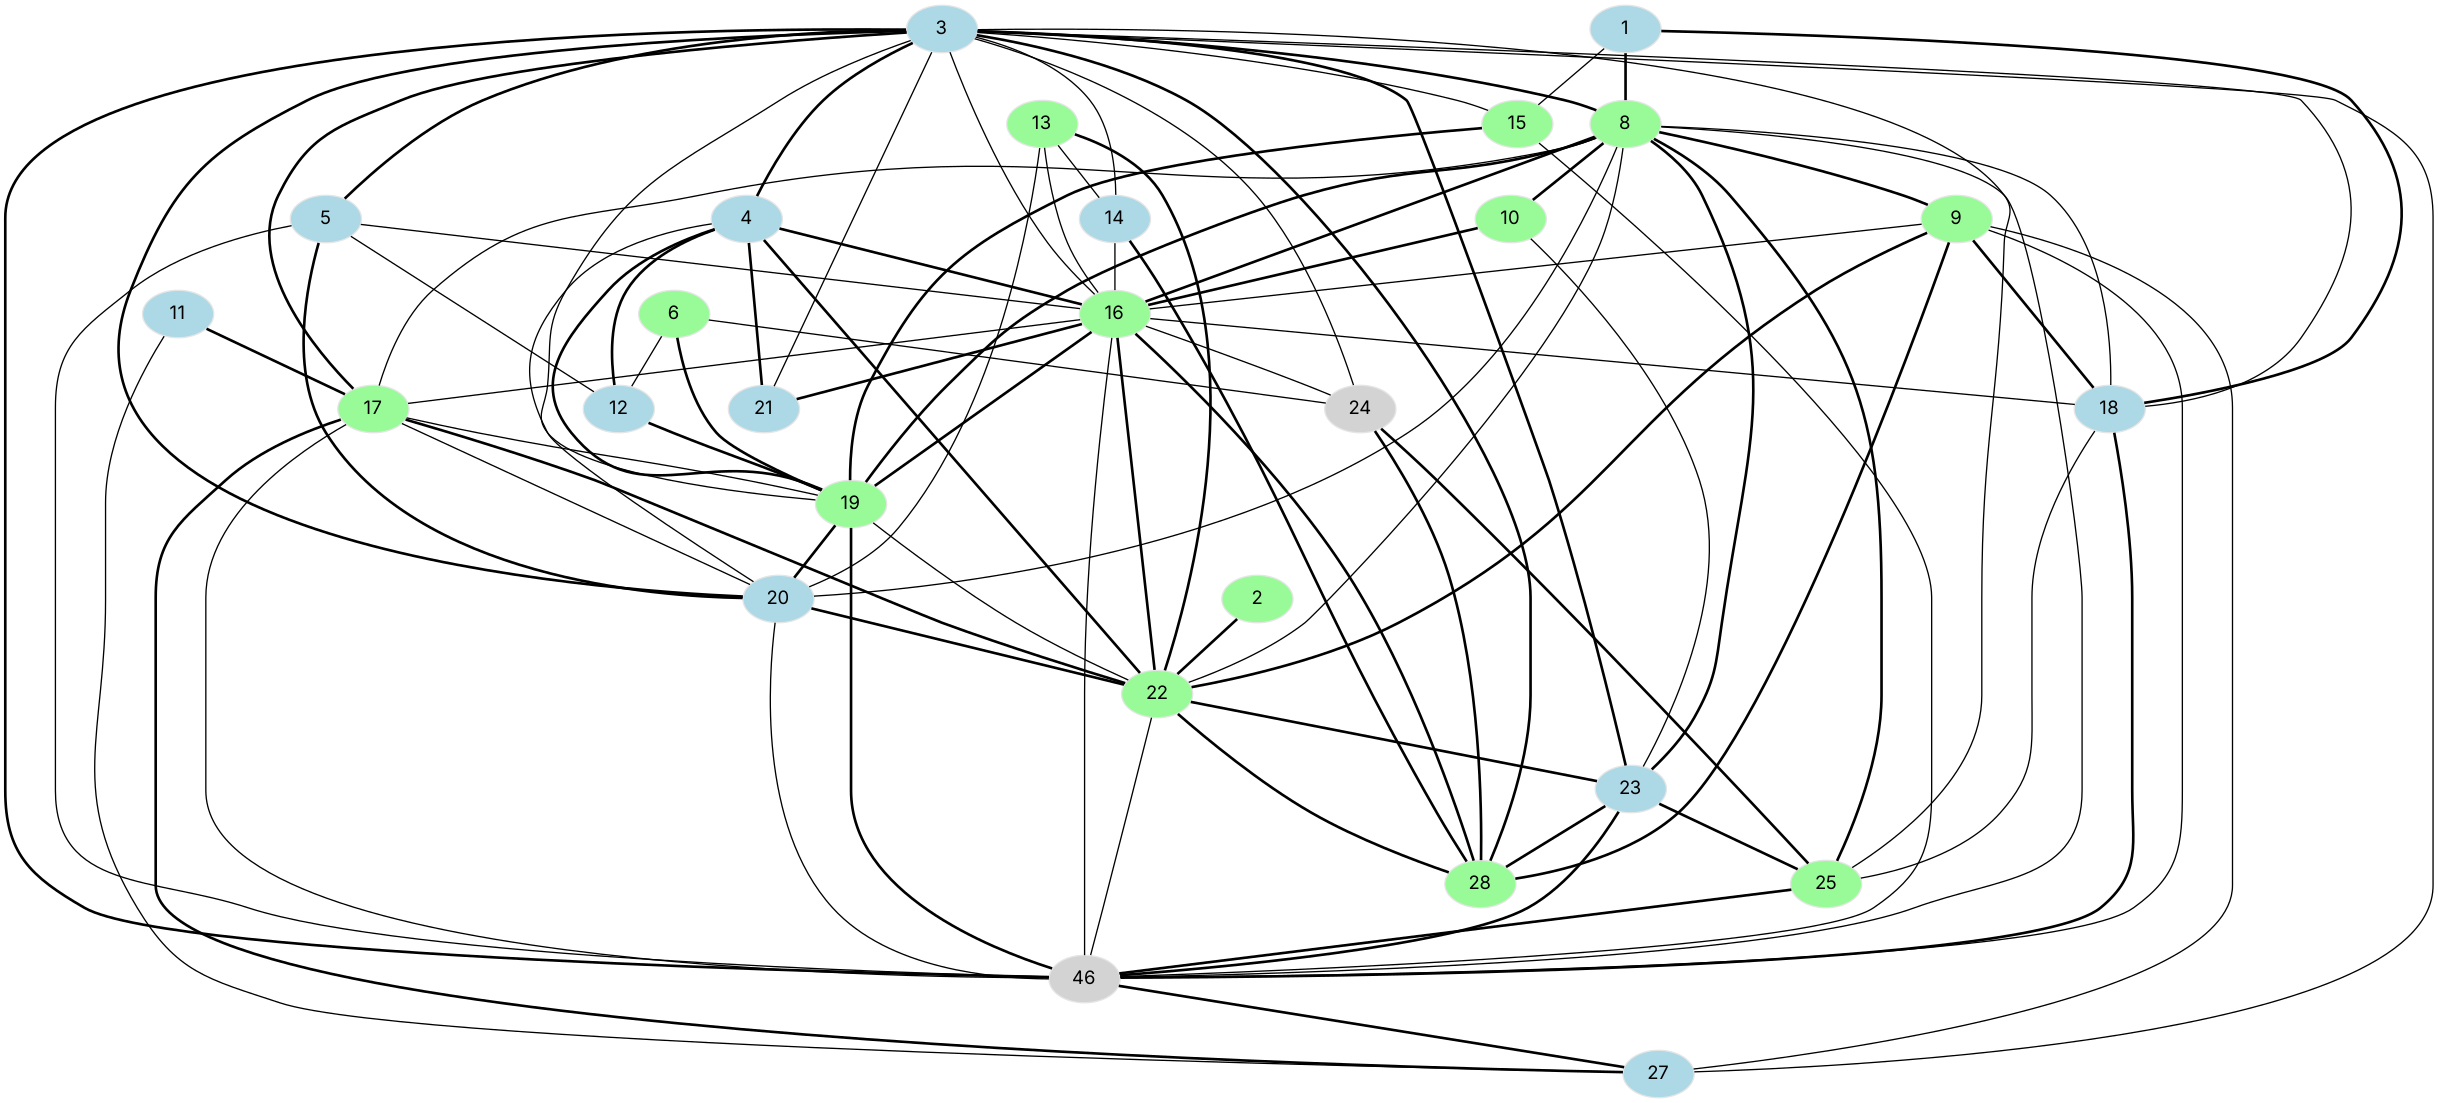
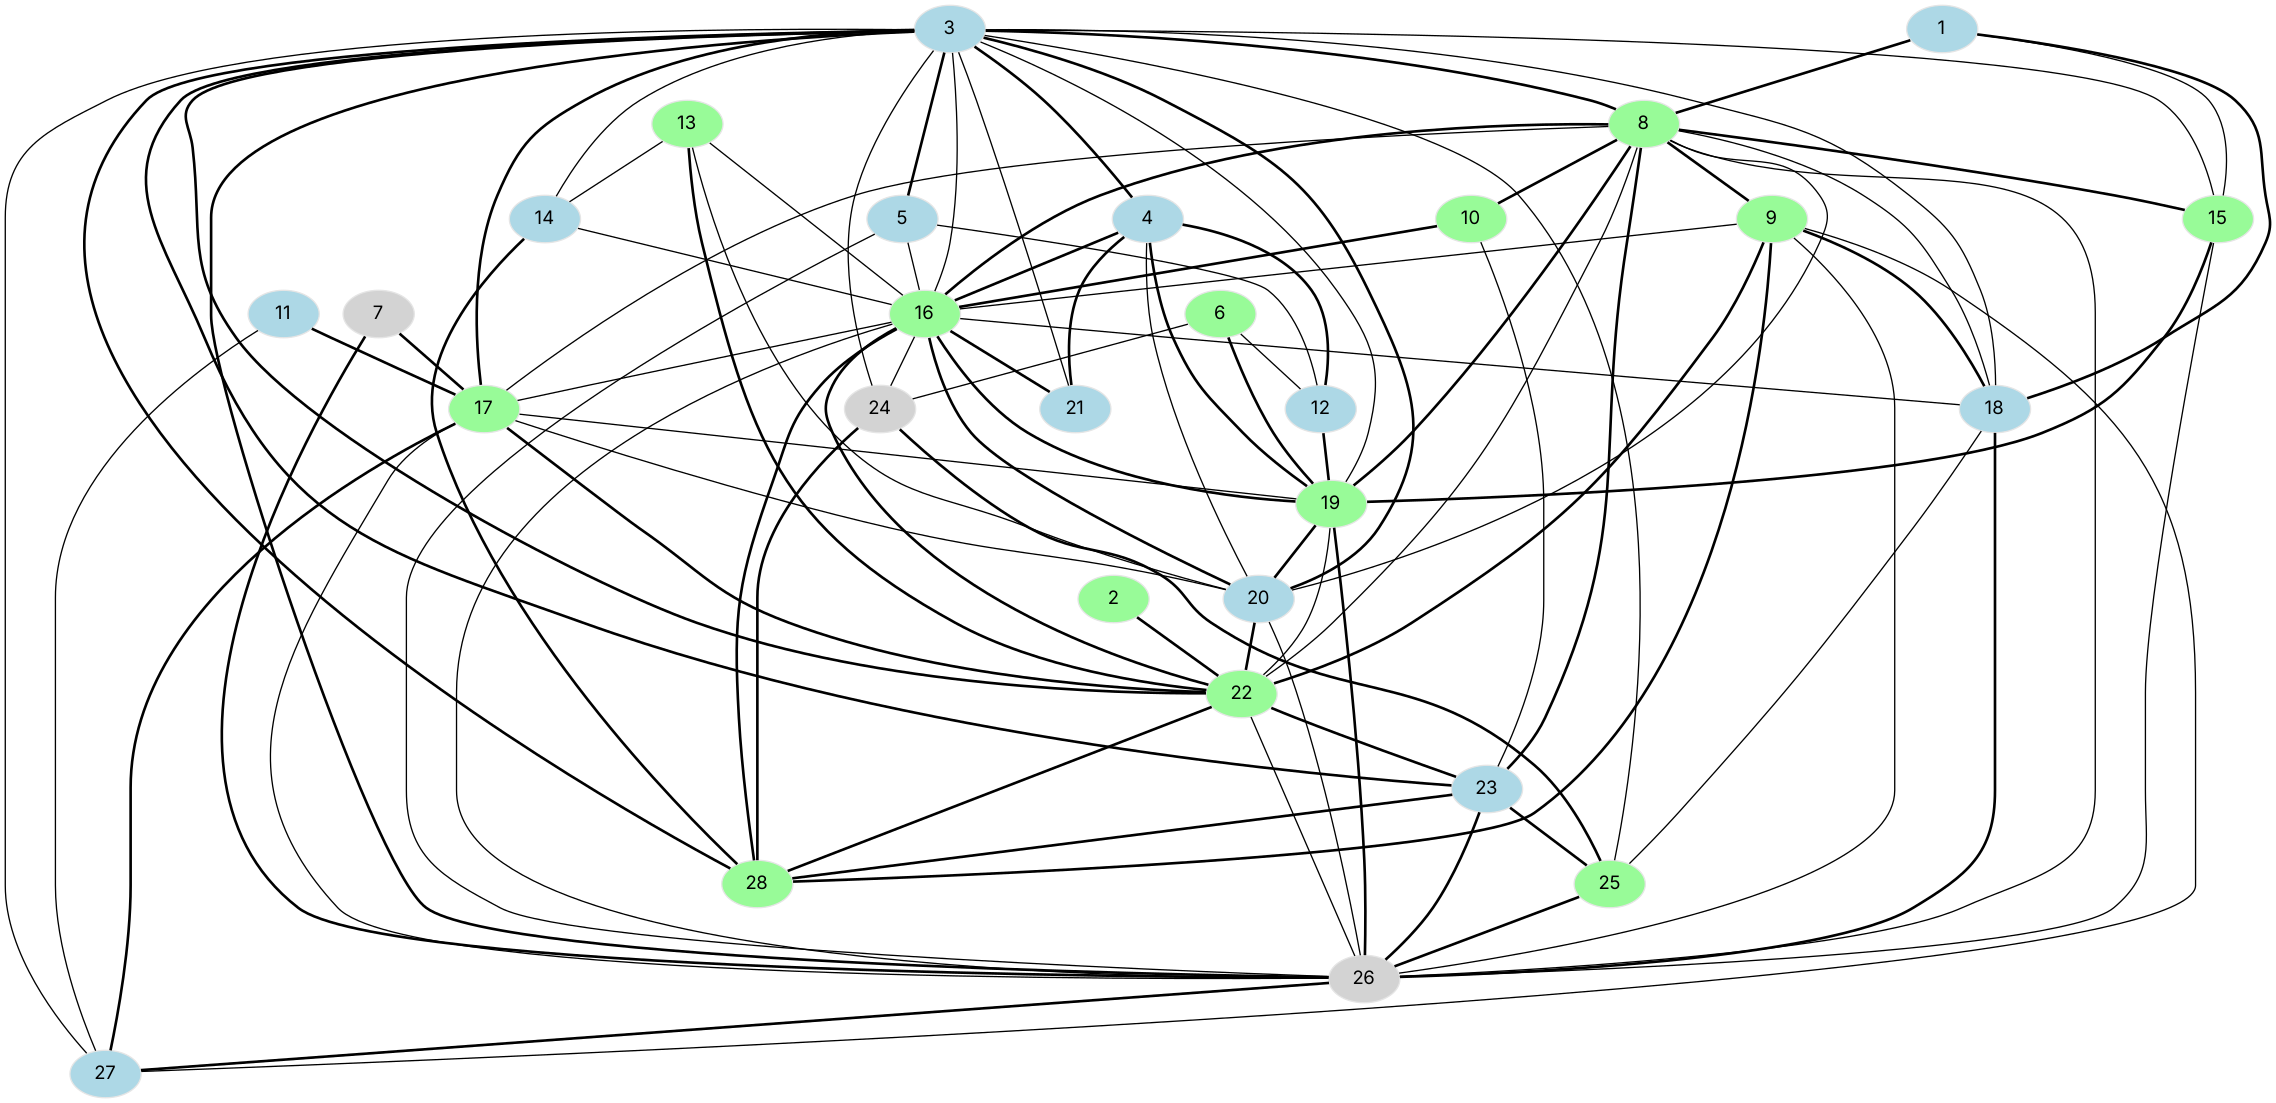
node "7": added
edge "8" -- "25": now "8" -- "15"
edge "4" -- "22": now "3" -- "22"
edge "5" -- "20": now "16" -- "20"
node "46": label "46" -> "26"
